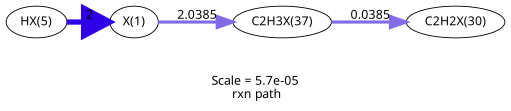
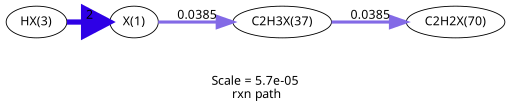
edge "X(1)" -> "C2H3X(37)": label " 2.0385" -> " 0.0385"
node "HX(5)": label "HX(5)" -> "HX(3)"
node "C2H2X(30)": label "C2H2X(30)" -> "C2H2X(70)"
